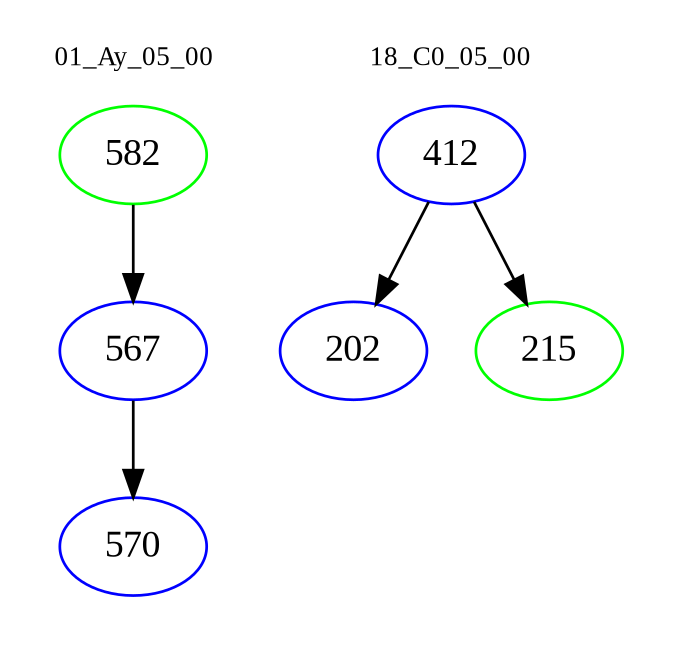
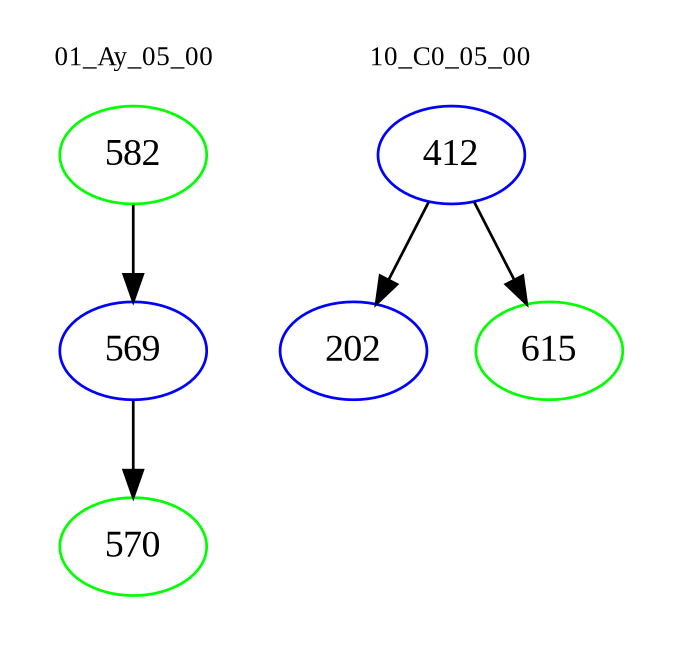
cluster "18_C0_05_00": label "18_C0_05_00" -> "10_C0_05_00"
node "567": label "567" -> "569"
node "215": label "215" -> "615"
node "570": color blue -> green
